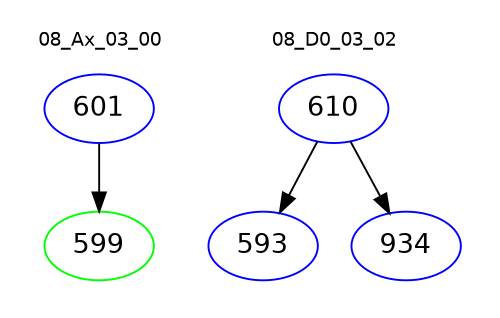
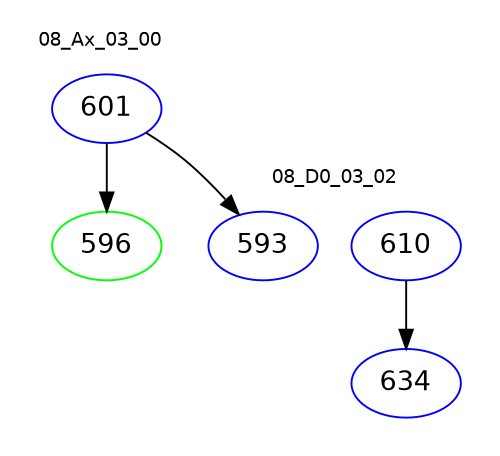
edge "610" -> "593": now "601" -> "593"
node "599": label "599" -> "596"
node "934": label "934" -> "634"
